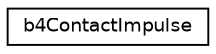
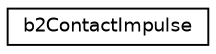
node "b4ContactImpulse": label "b4ContactImpulse" -> "b2ContactImpulse"
